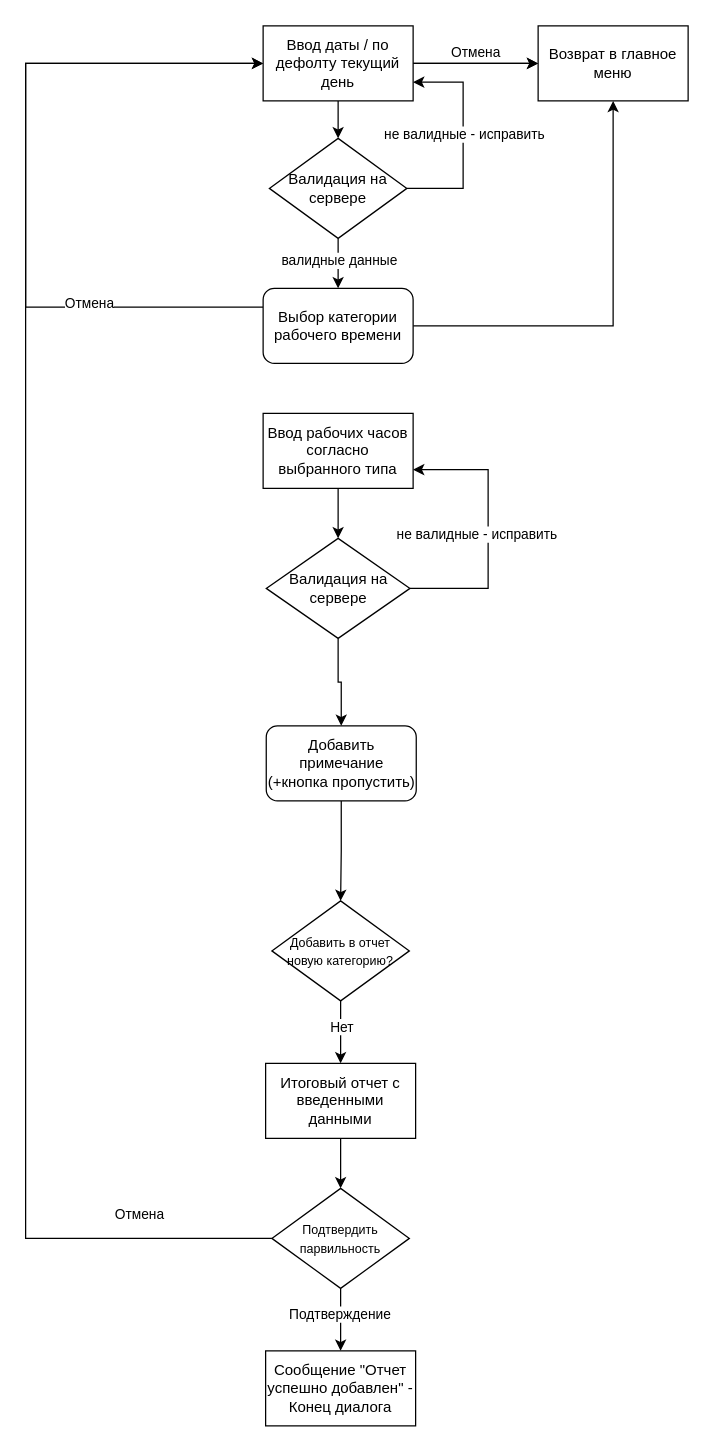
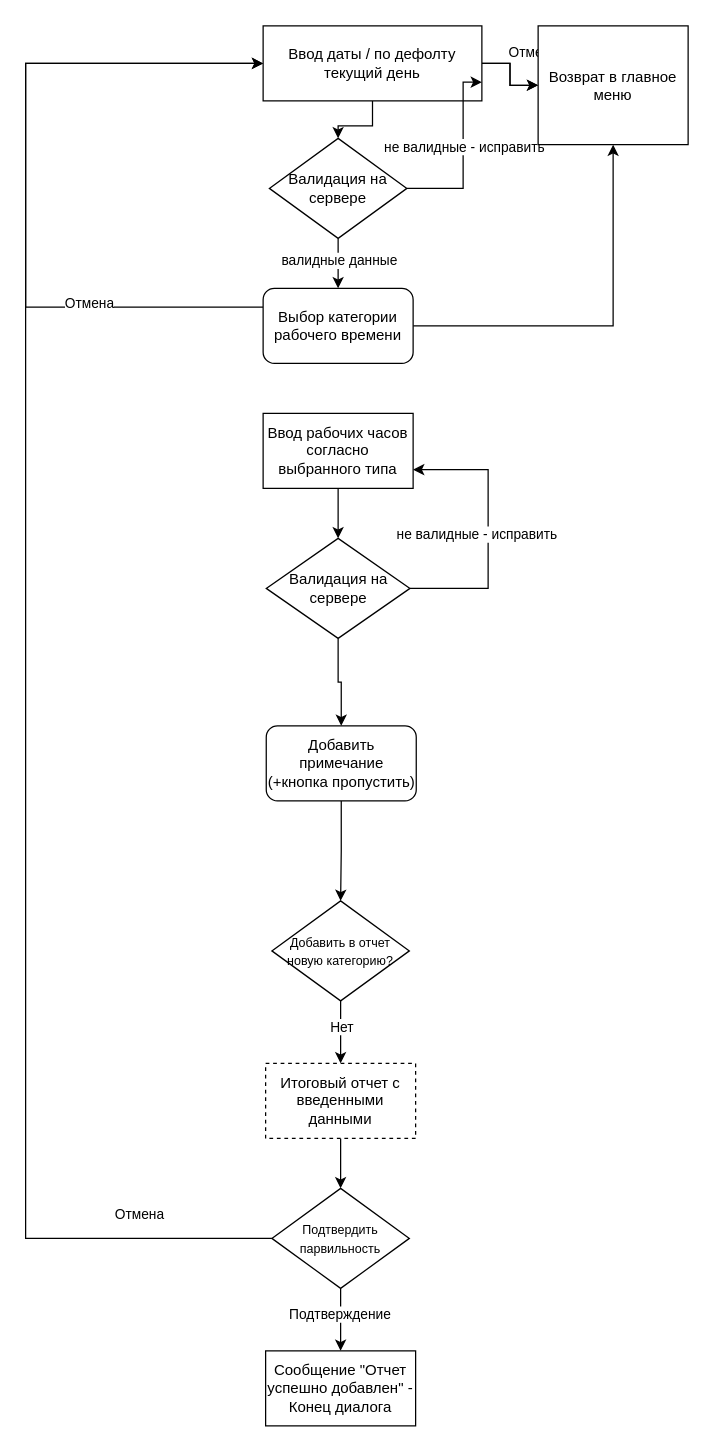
node "Ввод даты / по дефолту текущий день": size 150x75 -> 219x75
node "Возврат в главное меню": size 150x75 -> 150x119
node "Итоговый отчет с введенными данными": style solid -> dashed
